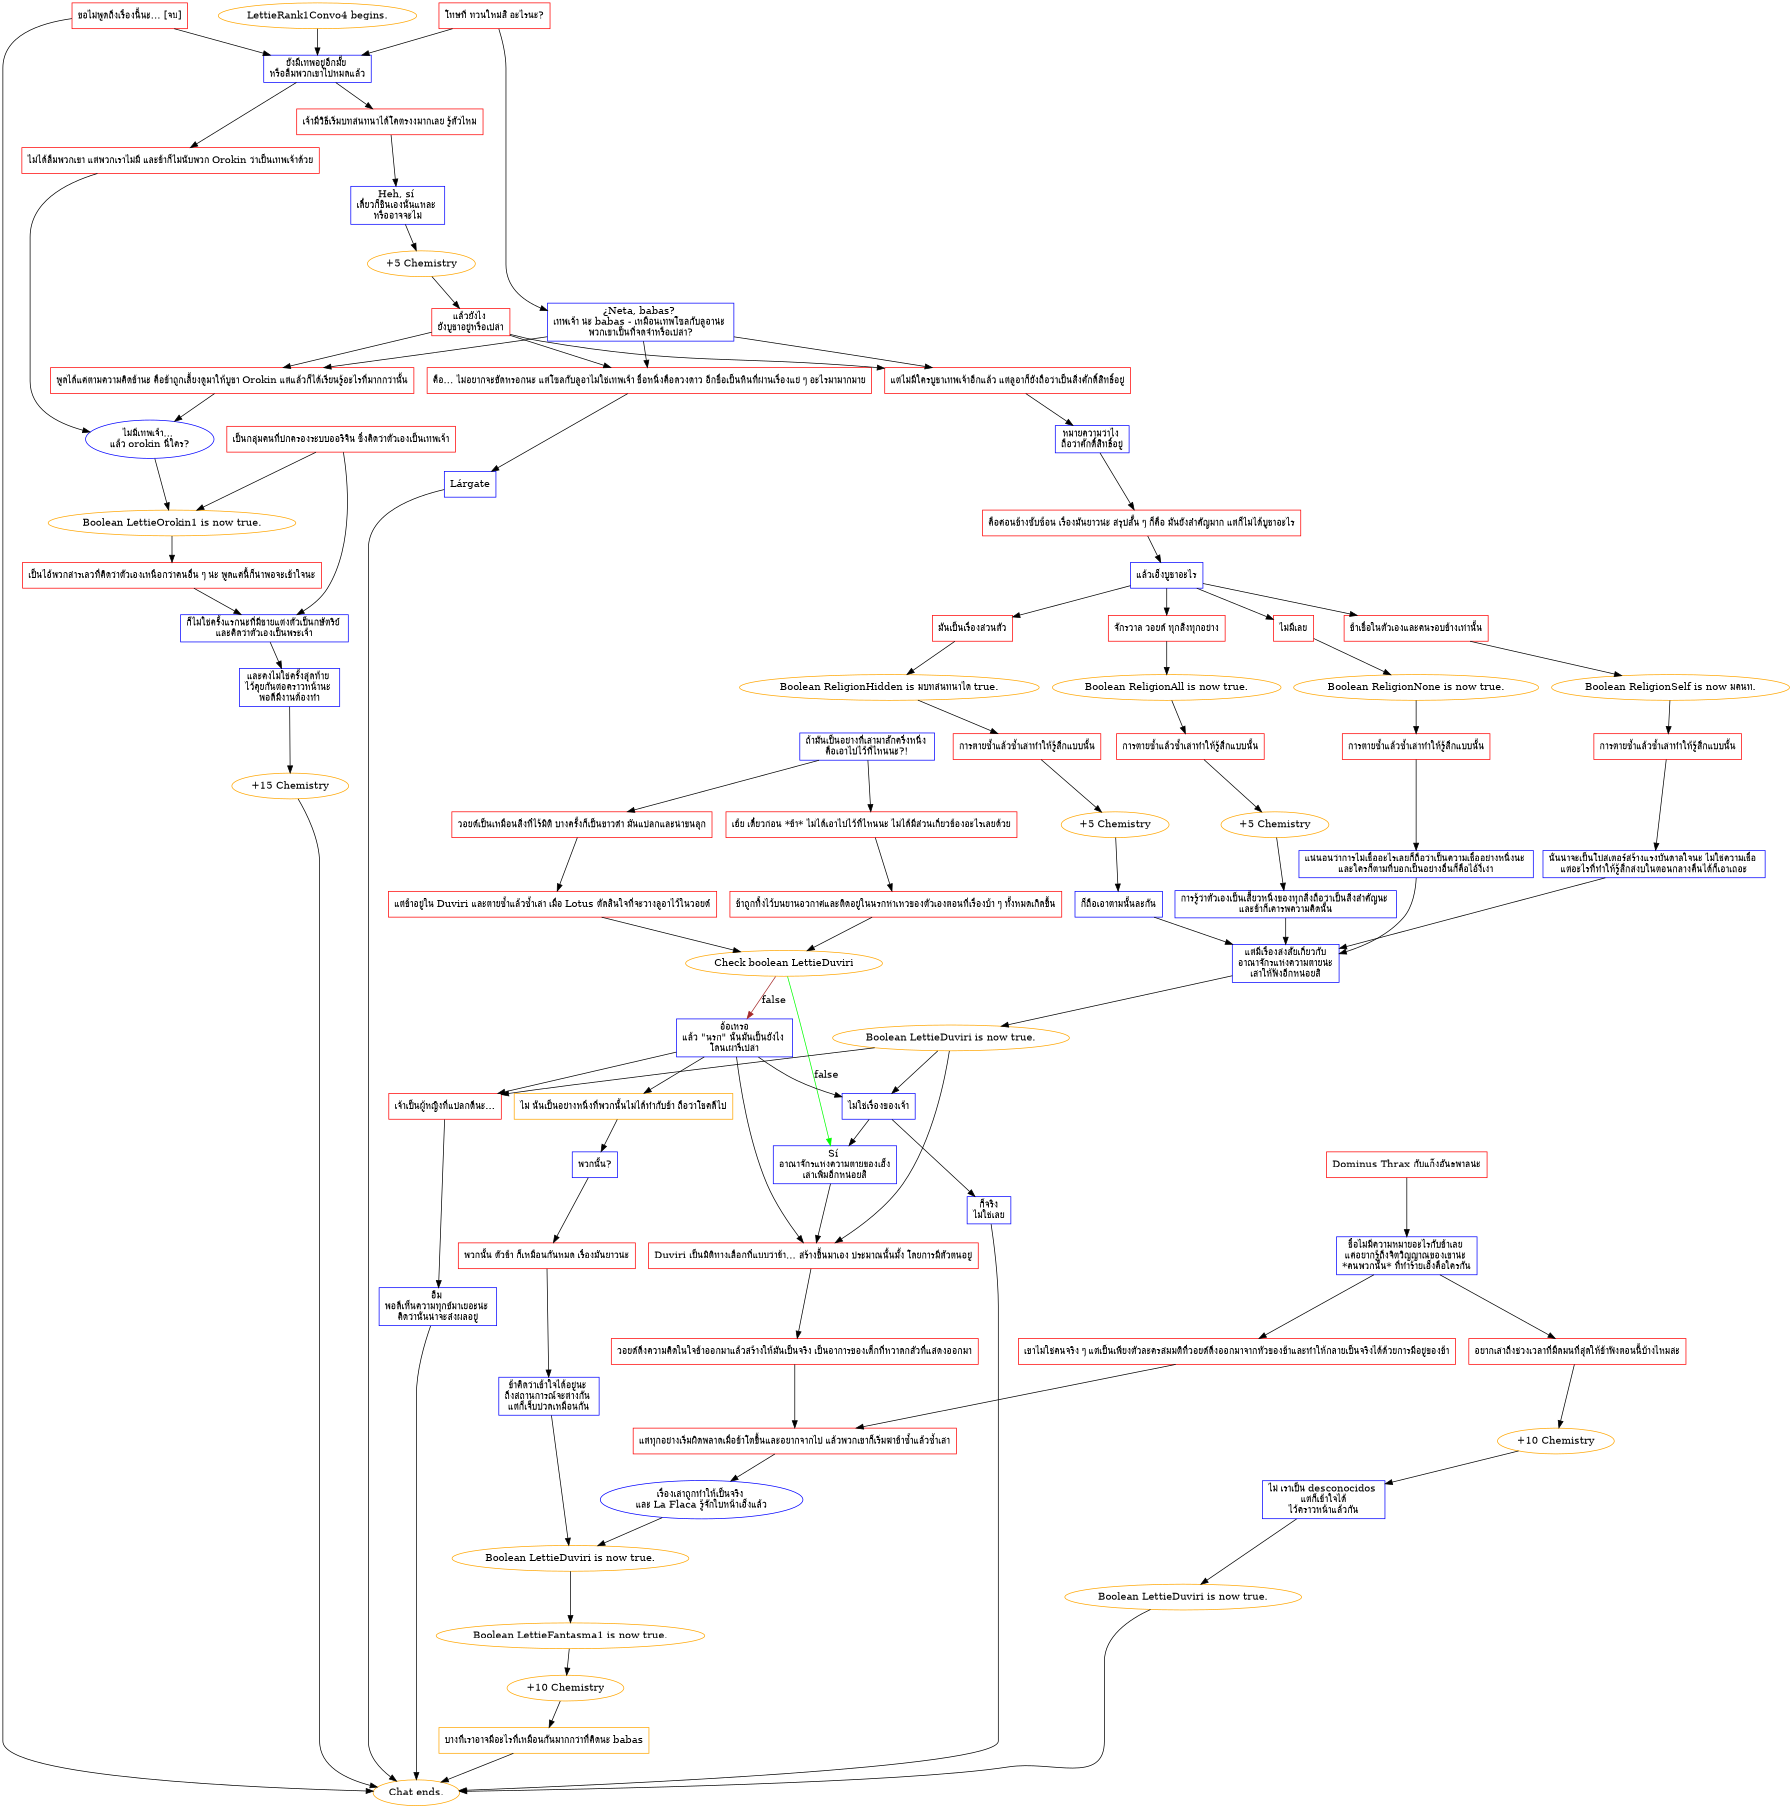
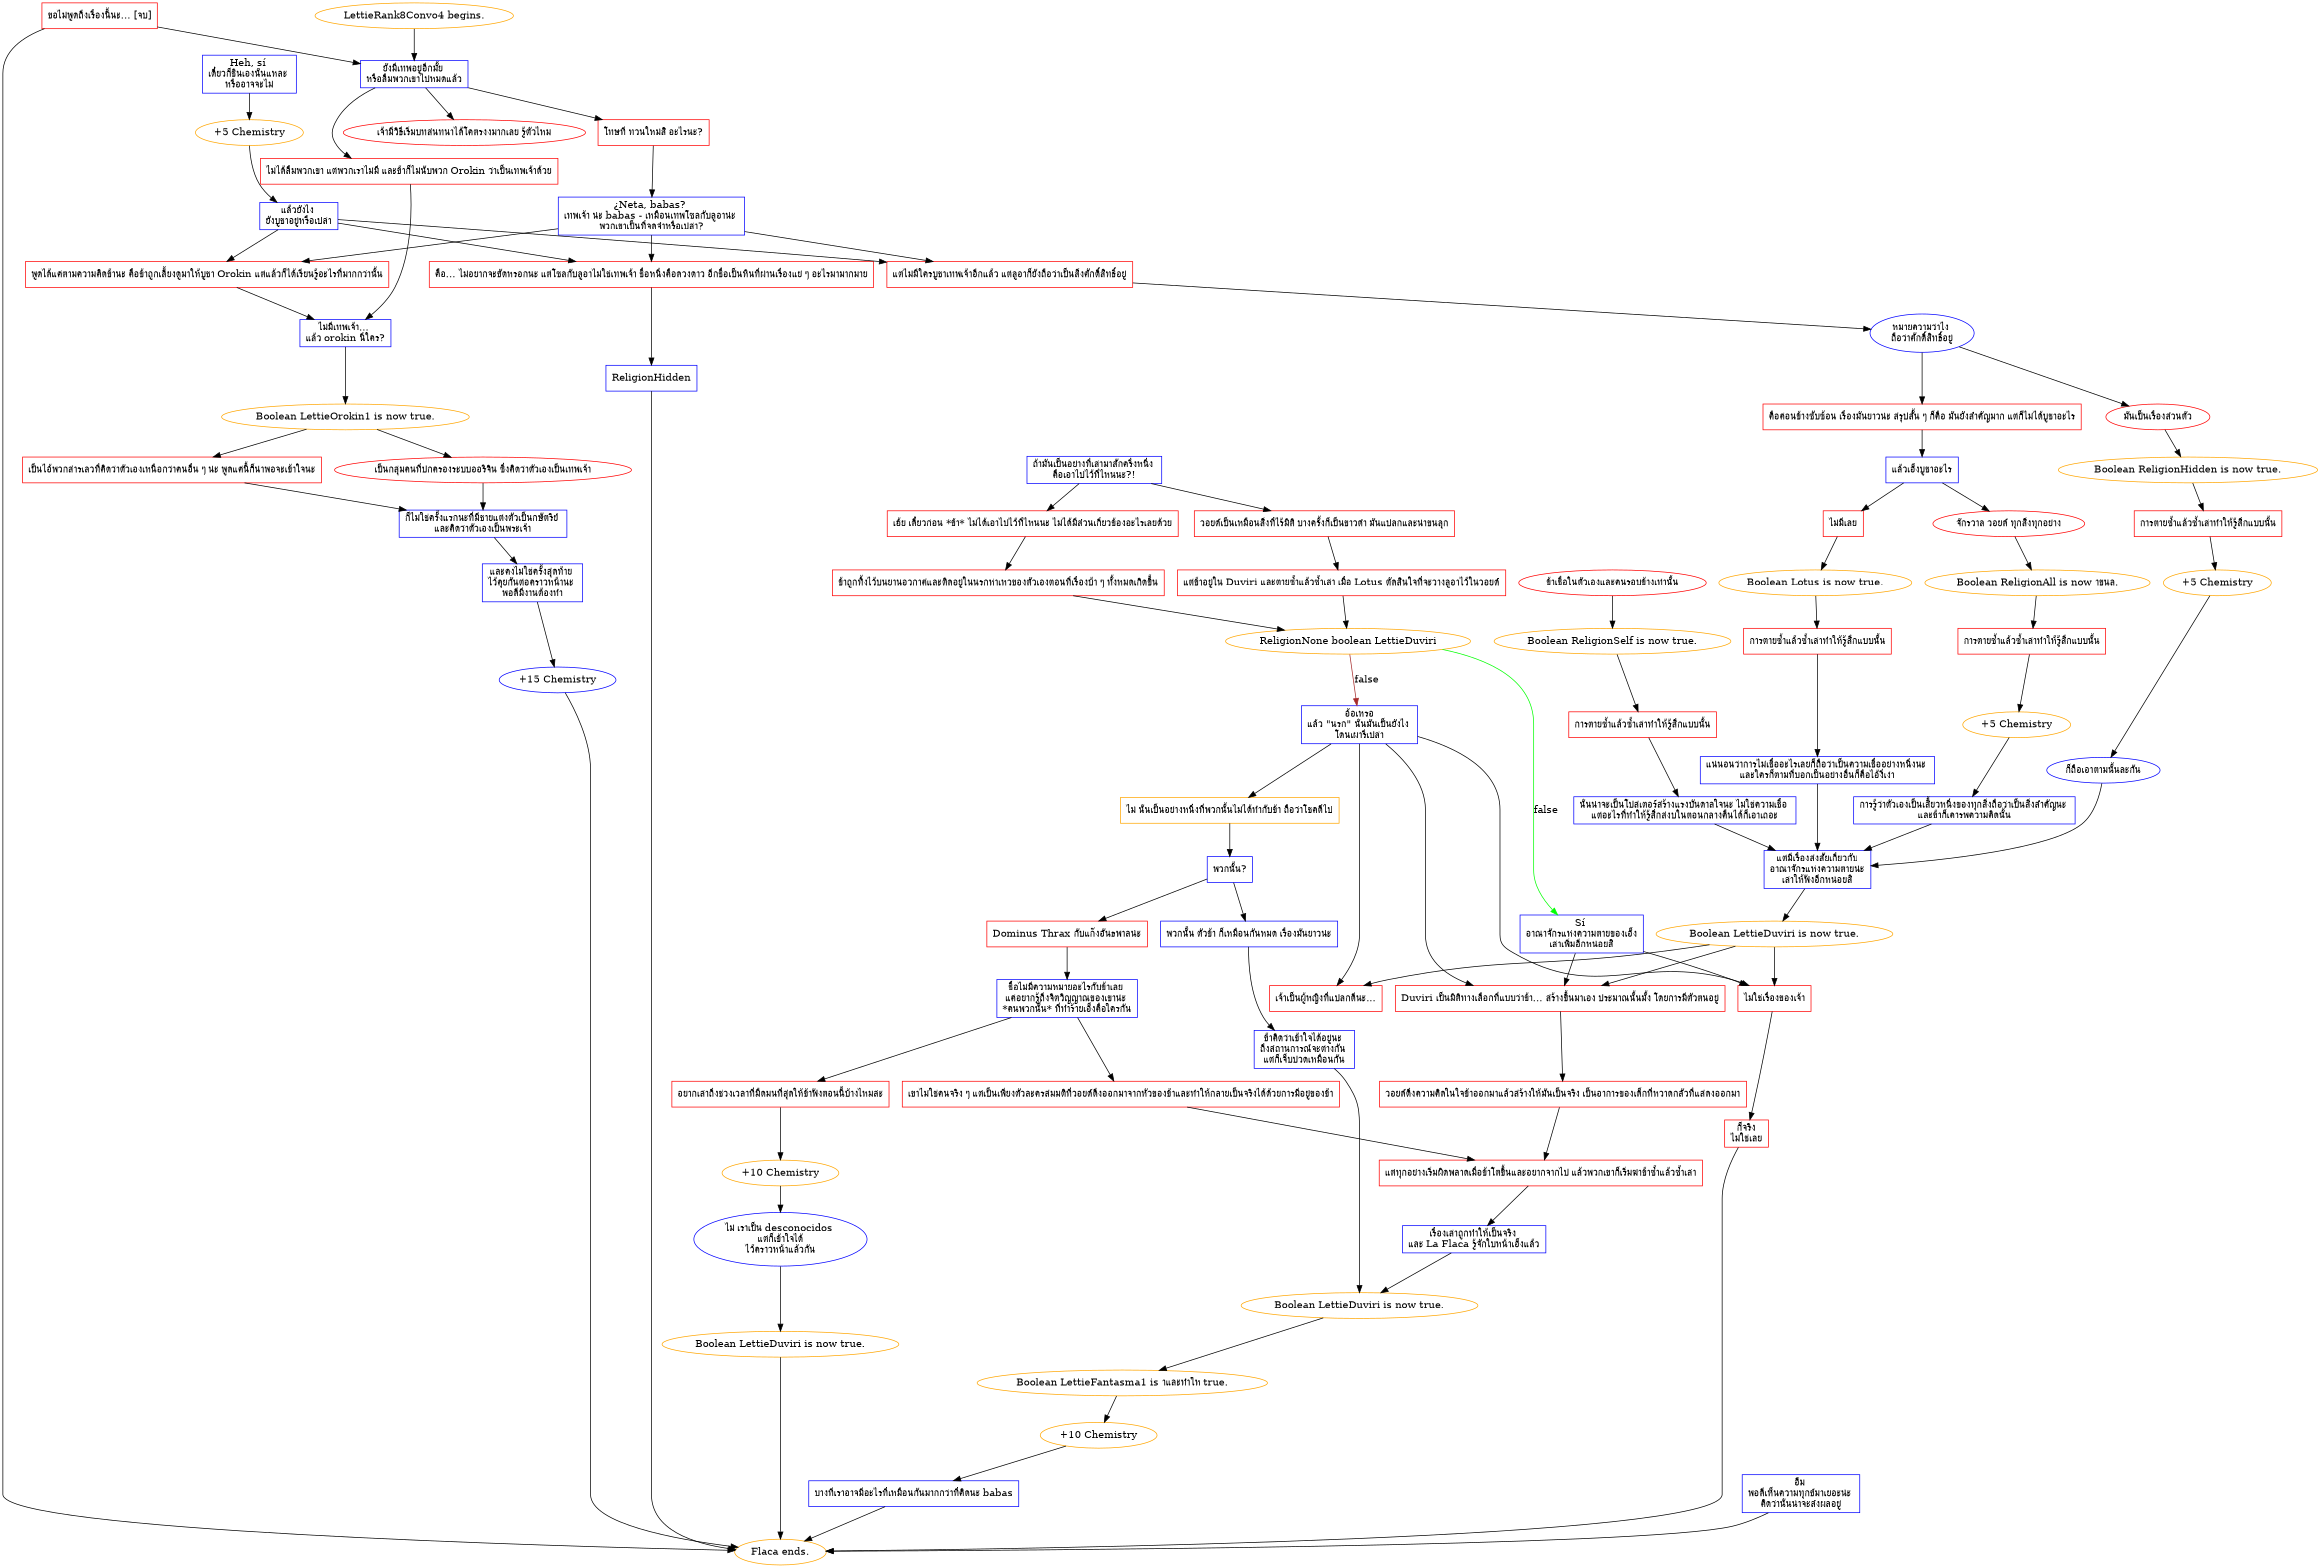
node "LettieRank1Convo4 begins.": label "LettieRank1Convo4 begins." -> "LettieRank8Convo4 begins."
edge "โทษที ทวนใหม่สิ อะไรนะ?" -> "ยังมีเทพอยู่อีกมั้ย หรือลืมพวกเขาไปหมดแล้ว": reversed
node "เจ้ามีวิธีเริ่มบทสนทนาได้โคตรงงมากเลย รู้ตัวไหม": shape box -> ellipse
edge "เจ้ามีวิธีเริ่มบทสนทนาได้โคตรงงมากเลย รู้ตัวไหม" -> "Heh, sí เดี๋ยวก็ชินเองนั่นแหละ หรืออาจจะไม่": removed
node "แล้วยังไง ยังบูชาอยู่หรือเปล่า": color red -> blue
node "ไม่มีเทพเจ้า... แล้ว orokin นี่ใคร?": shape ellipse -> box
node "เป็นกลุ่มคนที่ปกครองระบบออริจิน ซึ่งคิดว่าตัวเองเป็นเทพเจ้า": shape box -> ellipse
node "หมายความว่าไง ถือว่าศักดิ์สิทธิ์อยู่": shape box -> ellipse
edge "เป็นกลุ่มคนที่ปกครองระบบออริจิน ซึ่งคิดว่าตัวเองเป็นเทพเจ้า" -> "Boolean LettieOrokin1 is now true.": reversed
node "Lárgate": label "Lárgate" -> "ReligionHidden"
edge "แล้วเอ็งบูชาอะไร" -> "ข้าเชื่อในตัวเองและคนรอบข้างเท่านั้น": removed
edge "แล้วเอ็งบูชาอะไร" -> "มันเป็นเรื่องส่วนตัว": now "หมายความว่าไง ถือว่าศักดิ์สิทธิ์อยู่" -> "มันเป็นเรื่องส่วนตัว"
node "มันเป็นเรื่องส่วนตัว": shape box -> ellipse
node "จักรวาล วอยด์ ทุกสิ่งทุกอย่าง": shape box -> ellipse
node "ข้าเชื่อในตัวเองและคนรอบข้างเท่านั้น": shape box -> ellipse
node "Boolean ReligionHidden is มบทสนทนาได true.": label "Boolean ReligionHidden is มบทสนทนาได true." -> "Boolean ReligionHidden is now true."
node "Boolean ReligionAll is now true.": label "Boolean ReligionAll is now true." -> "Boolean ReligionAll is now าขนล."
node "Boolean ReligionNone is now true.": label "Boolean ReligionNone is now true." -> "Boolean Lotus is now true."
node "Boolean ReligionSelf is now มคนท.": label "Boolean ReligionSelf is now มคนท." -> "Boolean ReligionSelf is now true."
node "+15 Chemistry": color orange -> blue
edge "พวกนั้น?" -> "Dominus Thrax กับแก๊งอันธพาลน่ะ": added
node "ก็ถือเอาตามนั้นละกัน": shape box -> ellipse
node "Check boolean LettieDuviri": label "Check boolean LettieDuviri" -> "ReligionNone boolean LettieDuviri"
node "ไม่ใช่เรื่องของเจ้า": color blue -> red
edge "ไม่ใช่เรื่องของเจ้า" -> "Sí อาณาจักรแห่งความตายของเอ็ง เล่าเพิ่มอีกหน่อยสิ": reversed
edge "เจ้าเป็นผู้หญิงที่แปลกดีนะ..." -> "อืม พอดีเห็นความทุกข์มาเยอะน่ะ คิดว่านั่นน่าจะส่งผลอยู่": removed
node "ก็จริง ไม่ใช่เลย": color blue -> red
node "พวกนั้น ตัวข้า ก็เหมือนกันหมด เรื่องมันยาวน่ะ": color red -> blue
node "เรื่องเล่าถูกทำให้เป็นจริง และ La Flaca รู้จักใบหน้าเอ็งแล้ว": shape ellipse -> box
node "ไม่ เราเป็น desconocidos แต่ก็เข้าใจได้ ไว้คราวหน้าแล้วกัน": shape box -> ellipse
node "Boolean LettieFantasma1 is now true.": label "Boolean LettieFantasma1 is now true." -> "Boolean LettieFantasma1 is าและทำให true."
node "บางทีเราอาจมีอะไรที่เหมือนกันมากกว่าที่คิดนะ babas": color orange -> blue
node "Chat ends.": label "Chat ends." -> "Flaca ends."
